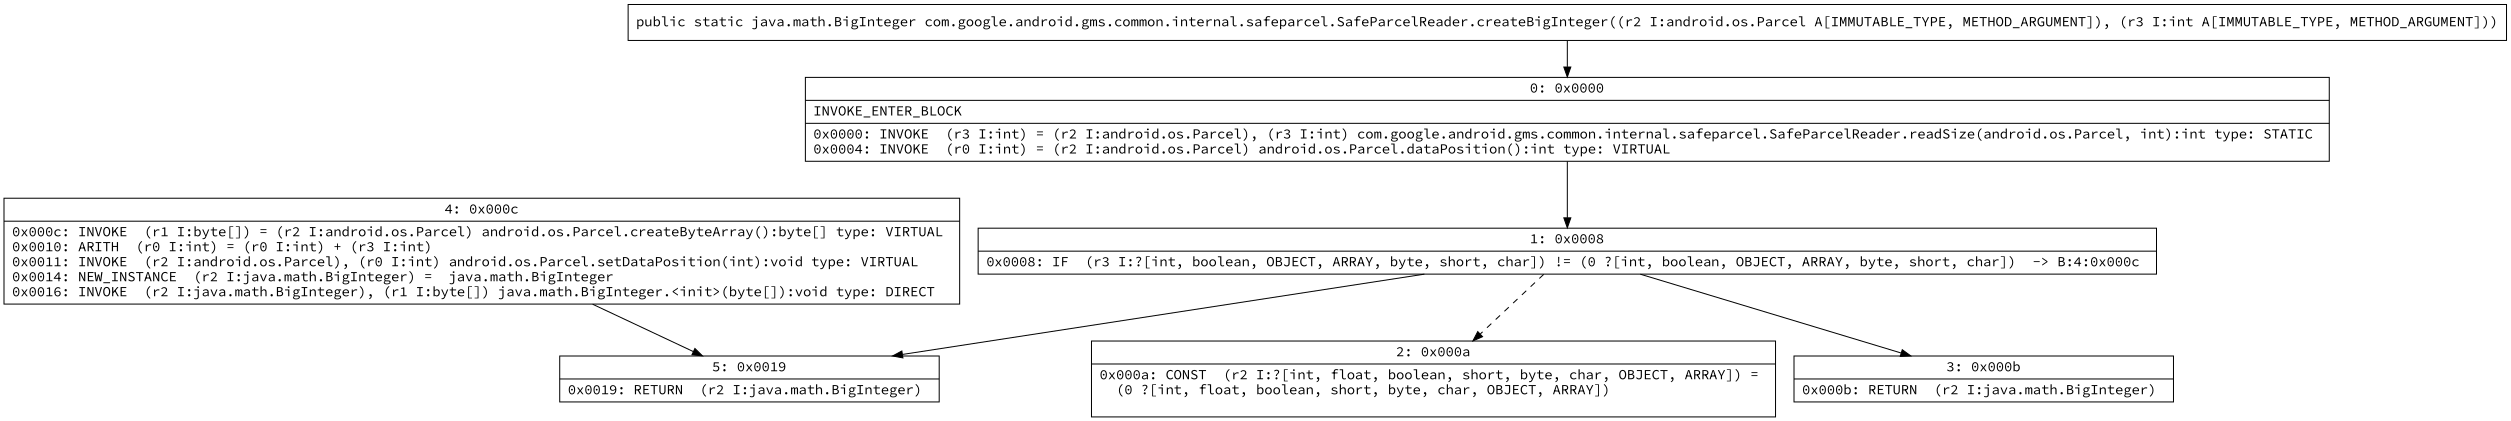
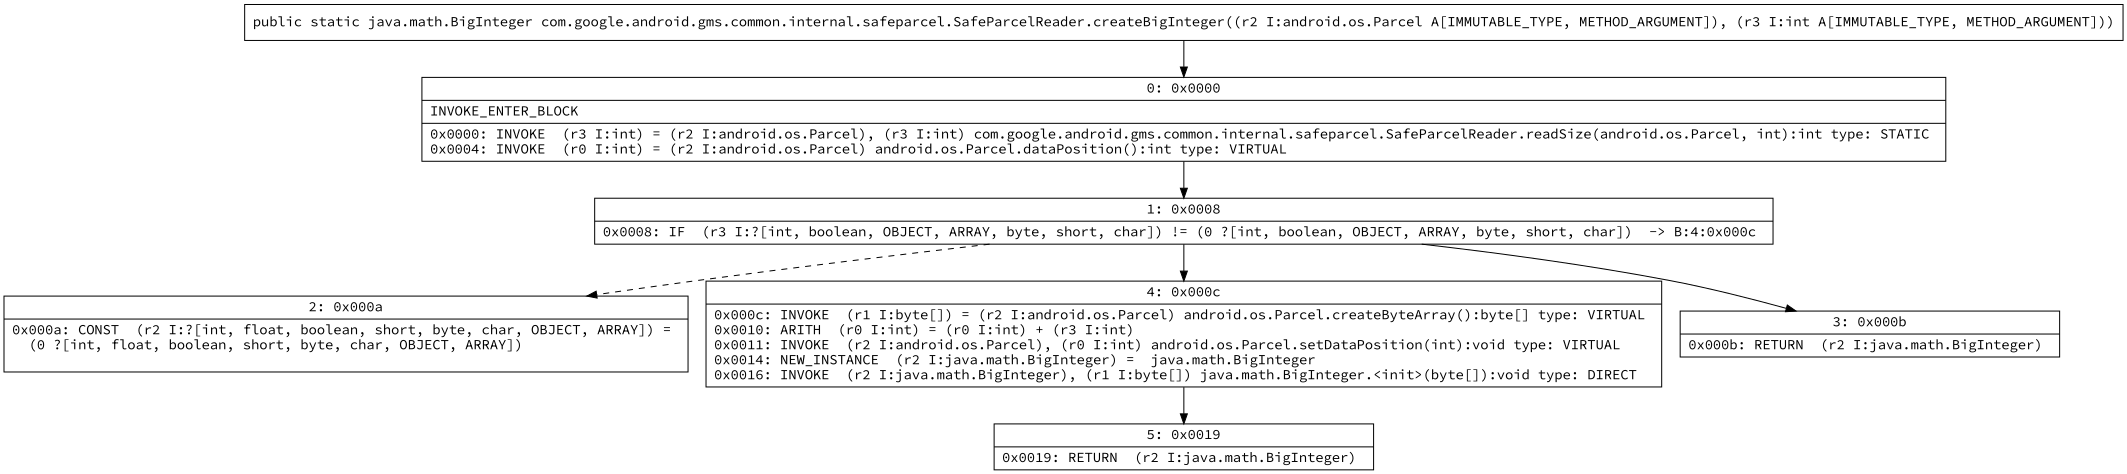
edge "1: 0x0008" -> "5: 0x0019": now "1: 0x0008" -> "4: 0x000c"
